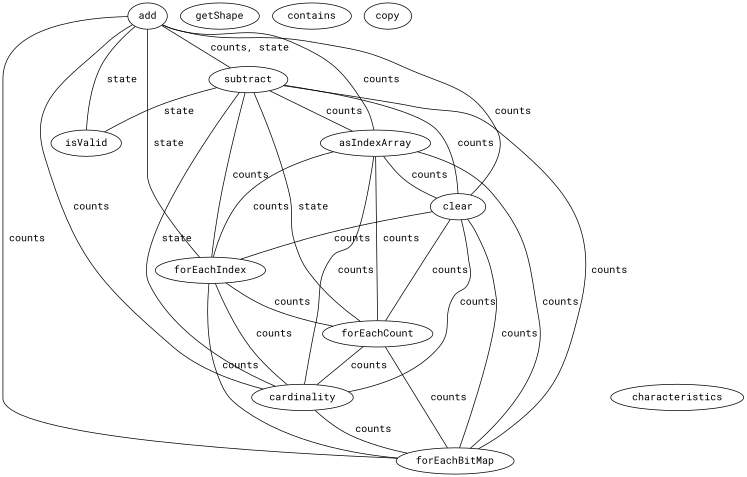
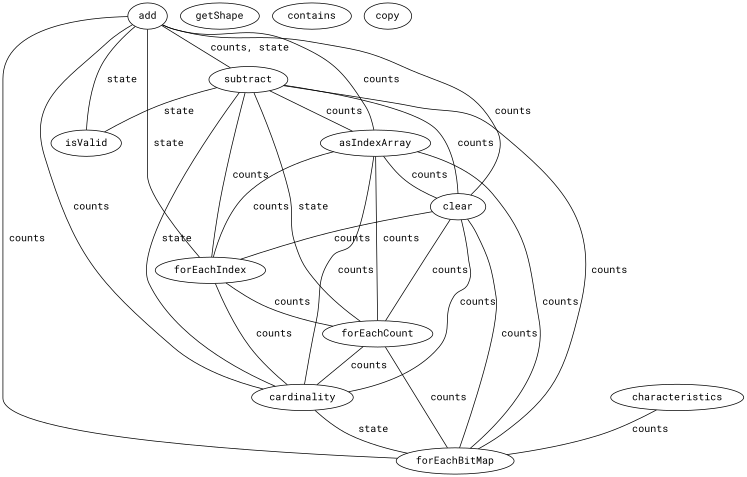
edge "forEachIndex" -- "forEachBitMap": now "characteristics" -- "forEachBitMap"
edge "cardinality" -- "forEachBitMap": label " counts" -> " state"
